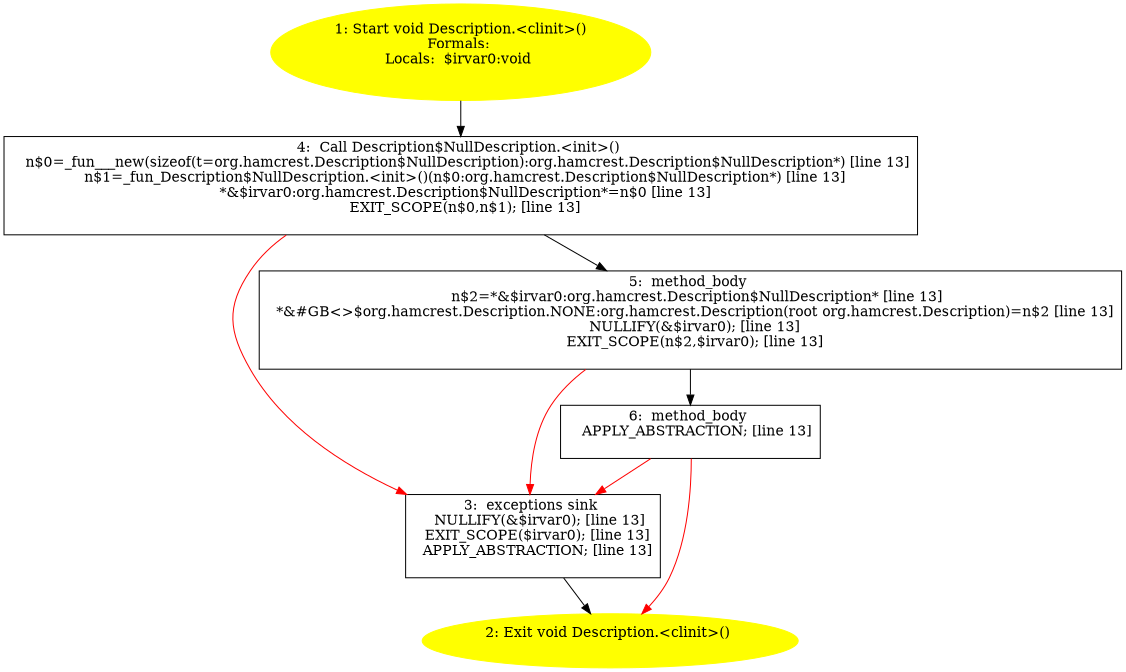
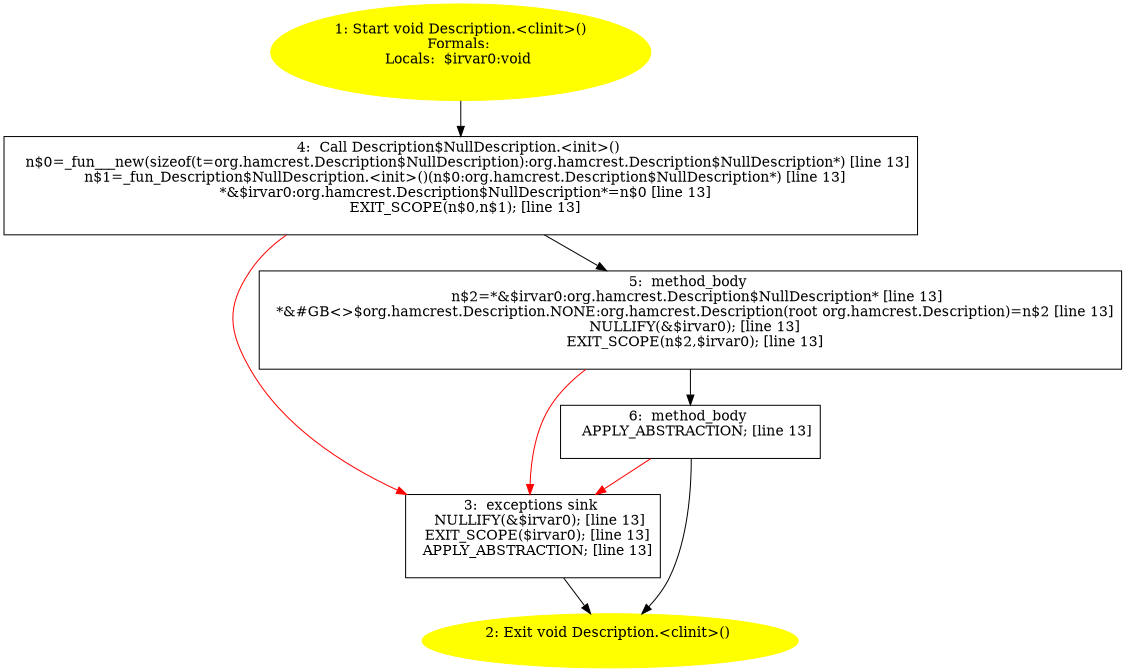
edge "6:  method_body APPLY_ABSTRACTION; [line 13]" -> "2: Exit void Description.<clinit>()": color red -> black
